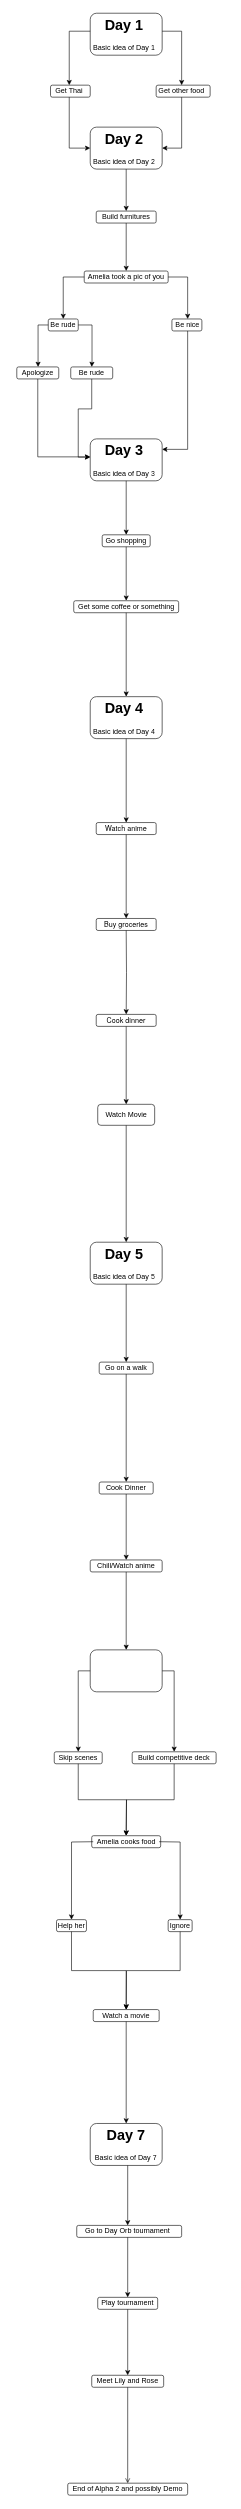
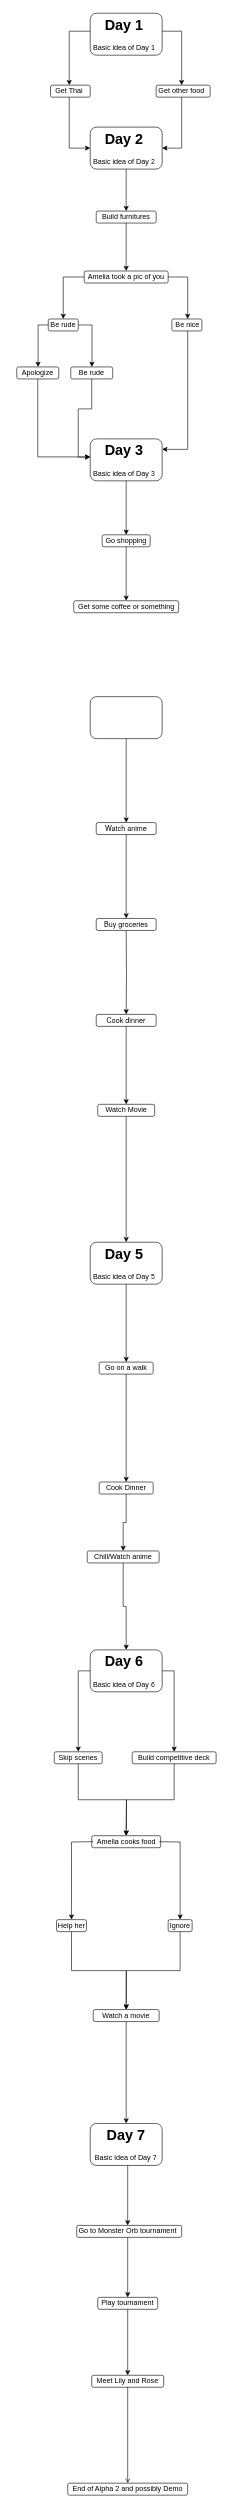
edge "Get some coffee or something" -> "Day 4Basic idea of Day 4": removed
node "Day 4Basic idea of Day 4": removed
node "Watch Movie": size 57x21 -> 57x12
node "Chill/Watch anime": moved (126, 1566) -> (123, 1557)
node "Day 6Basic idea of Day 6": added
node "Go to Day Orb tournament": label "Go to Day Orb tournament" -> "Go to Monster Orb tournament"
